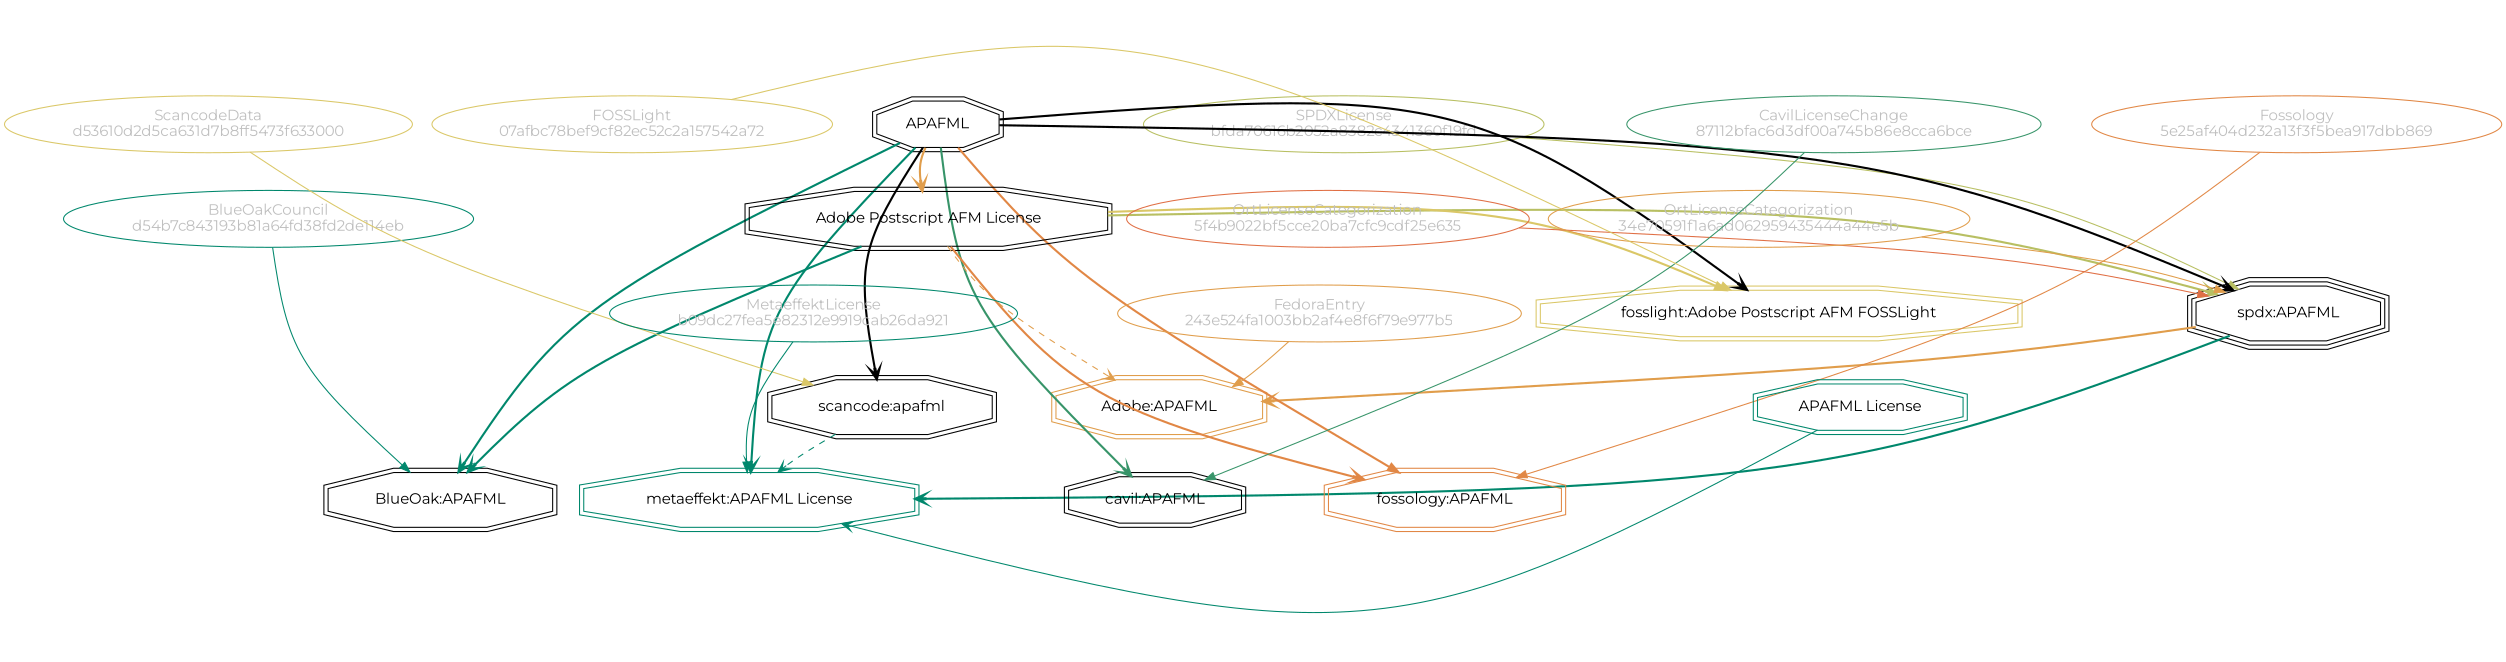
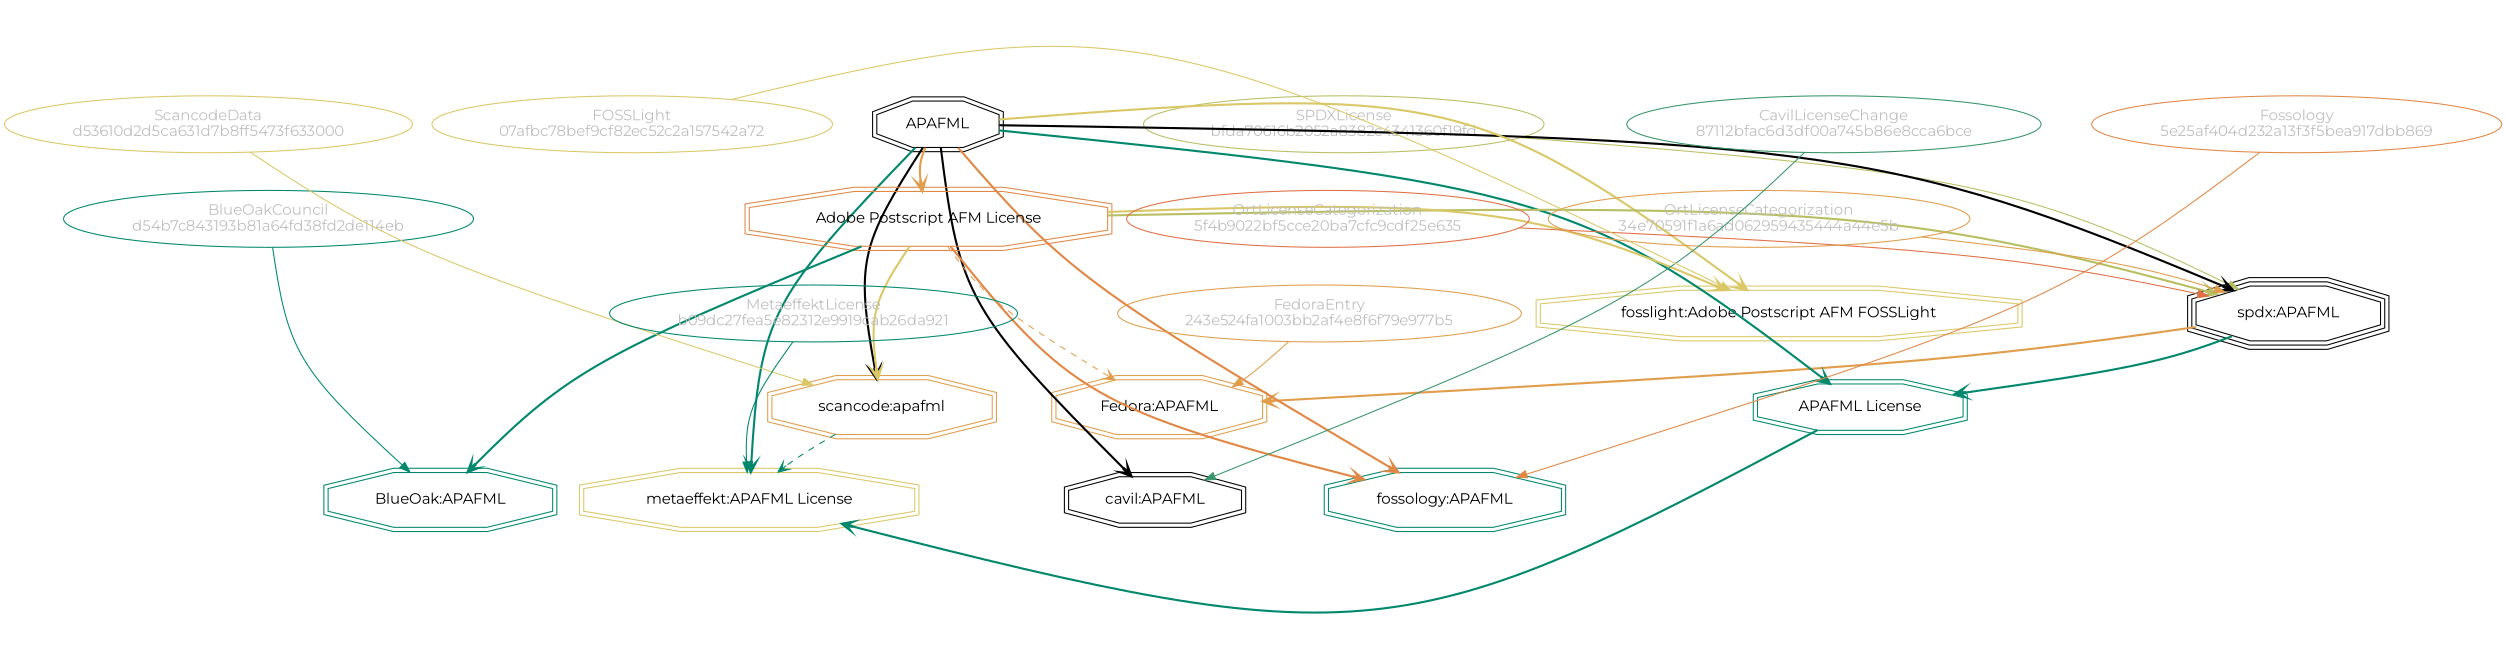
edge "APAFML" -> "fosslight:Adobe Postscript AFM FOSSLight": color black -> #dac767
edge "Adobe Postscript AFM License" -> "fosslight:Adobe Postscript AFM FOSSLight": arrowhead normal -> vee
node "Adobe Postscript AFM License": color black -> #e18745
edge "APAFML" -> "BlueOak:APAFML": now "APAFML" -> "APAFML License"
edge "Adobe Postscript AFM License" -> "scancode:apafml": added
edge "APAFML" -> "fossology:APAFML": arrowhead normal -> vee
edge "APAFML" -> "cavil:APAFML": color #379469 -> black
node "scancode:apafml": color black -> #e09d4b
node "Adobe:APAFML": label "Adobe:APAFML" -> "Fedora:APAFML"
edge "spdx:APAFML" -> "metaeffekt:APAFML License": now "spdx:APAFML" -> "APAFML License"
node "BlueOak:APAFML": color black -> #00876c
node "metaeffekt:APAFML License": color #00876c -> #dac767
node "fossology:APAFML": color #e18745 -> #00876c
edge "APAFML License" -> "metaeffekt:APAFML License": style solid -> bold
